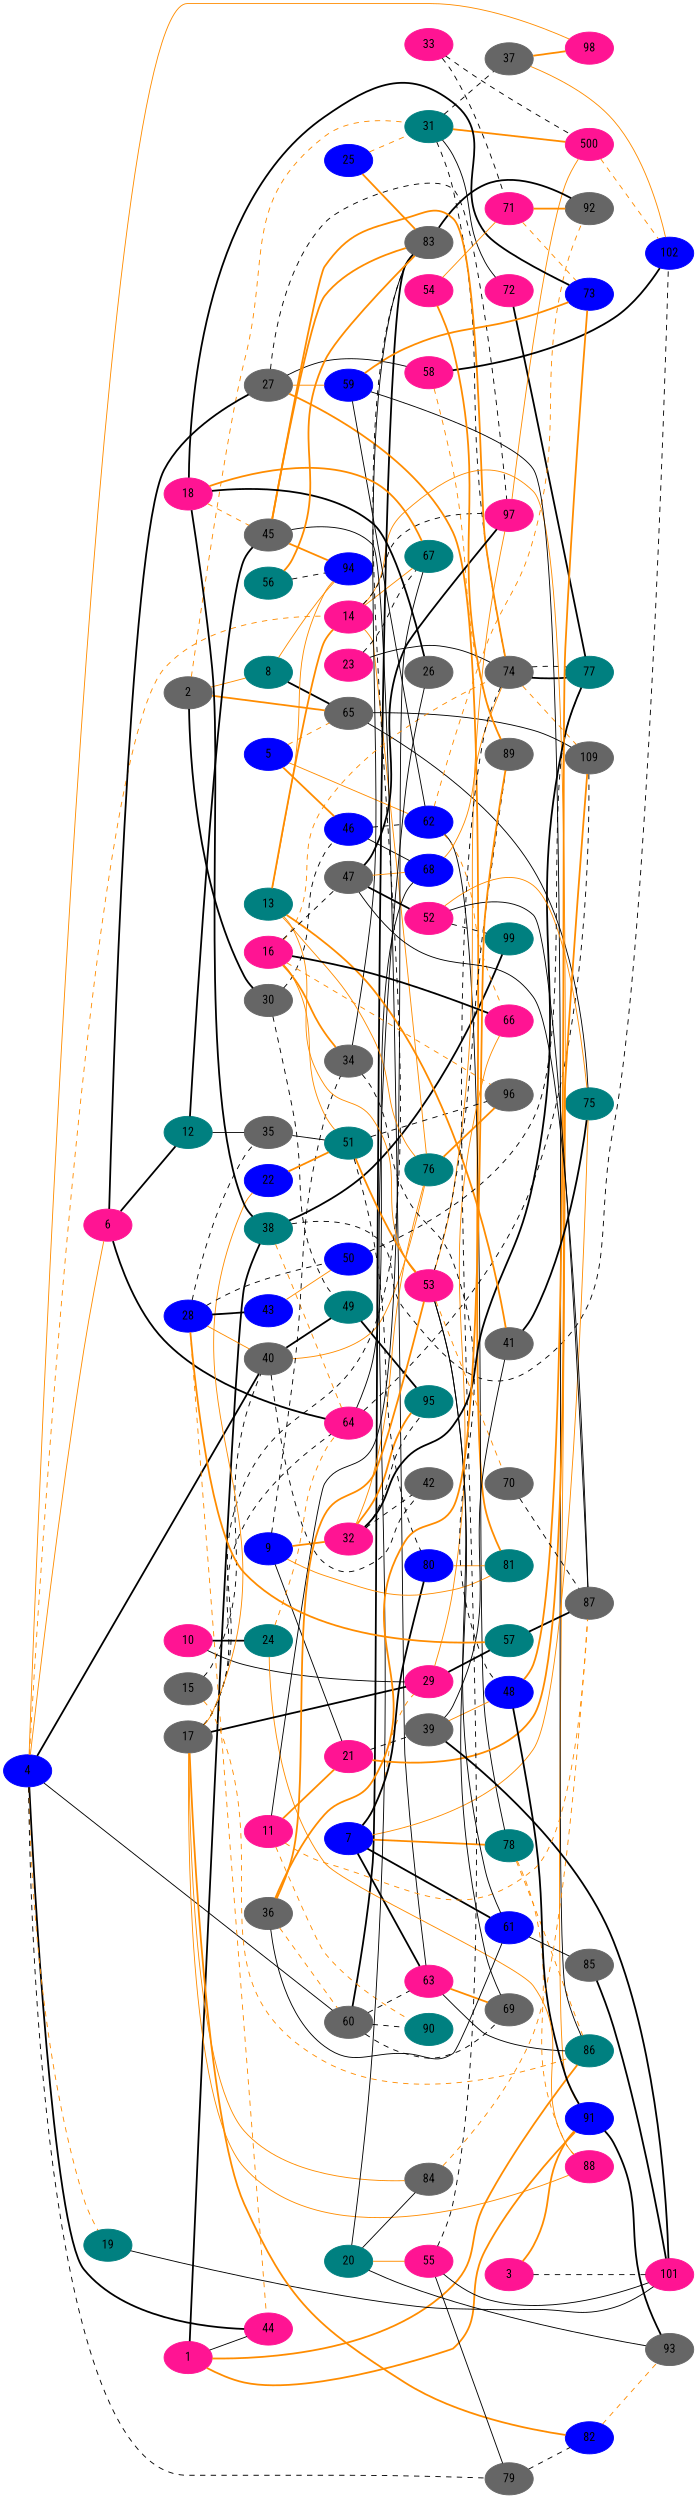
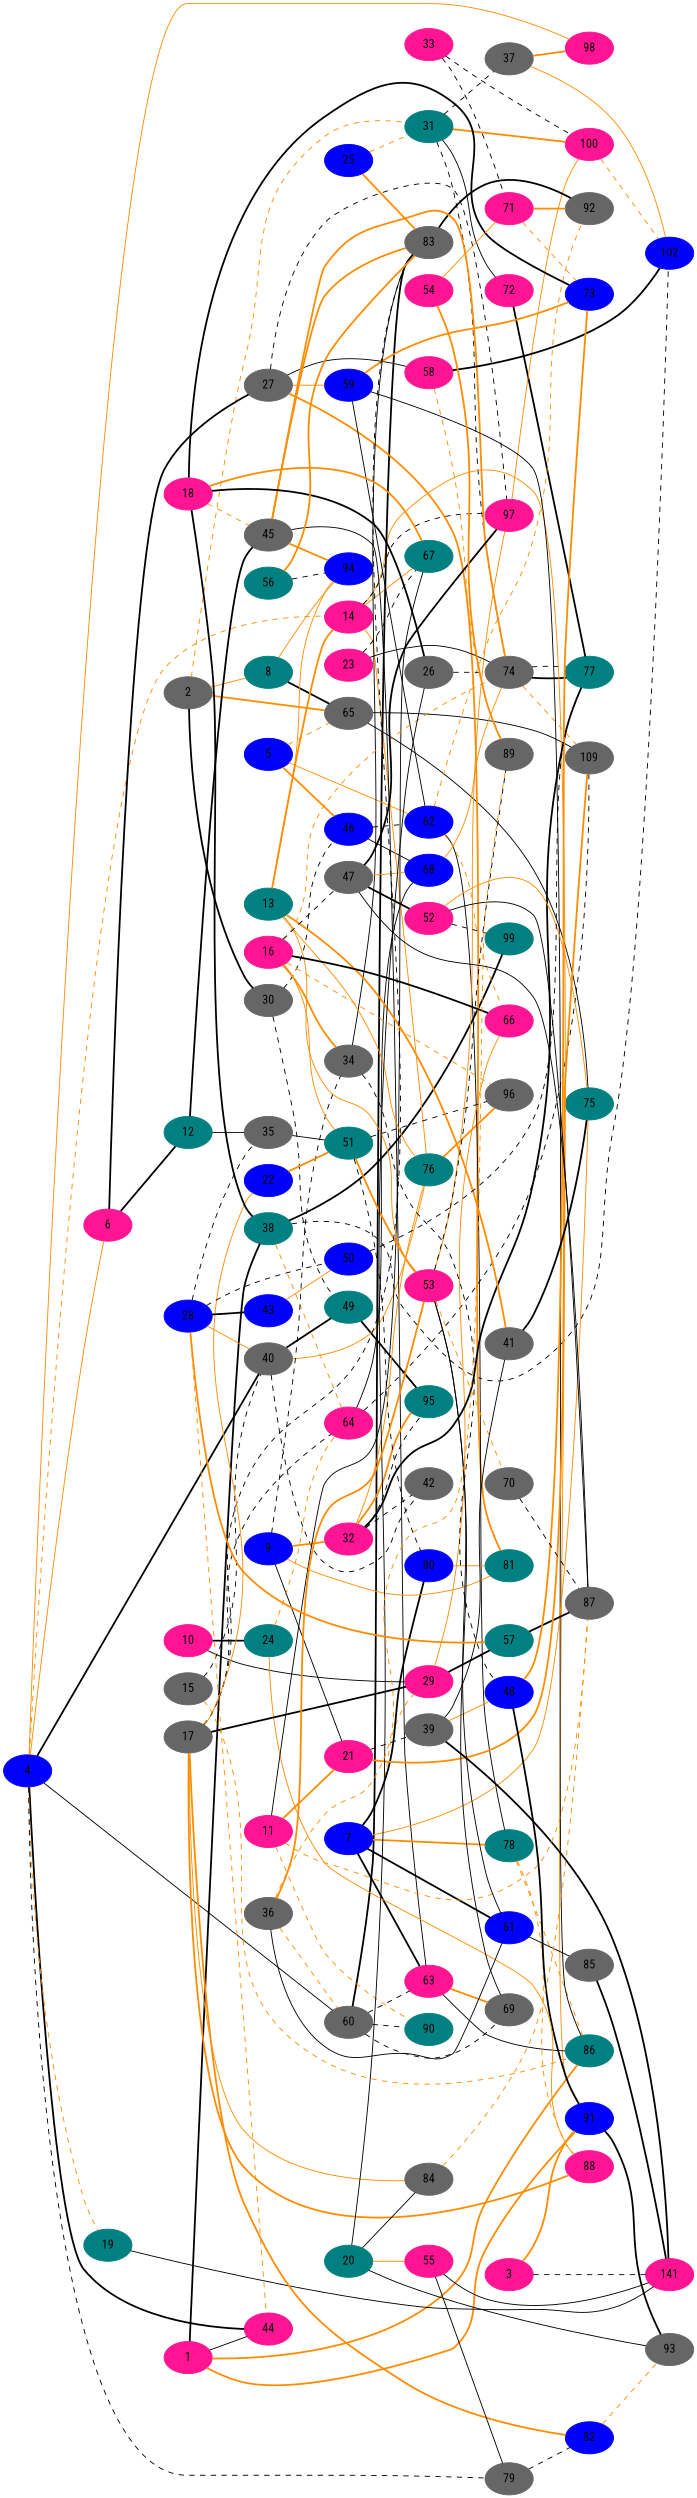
node "500": label "500" -> "100"
edge "6" -- "64": removed
edge "89" -- "36": style bold -> dashed
edge "74" -- "55": now "74" -- "26"
edge "17" -- "88": style solid -> bold
node "101": label "101" -> "141"
